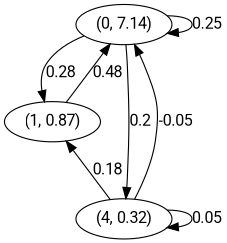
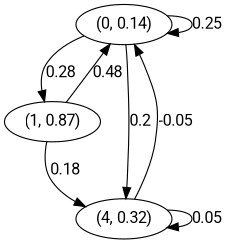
node "(0, 7.14)": label "(0, 7.14)" -> "(0, 0.14)"
edge "(4, 0.32)" -> "(1, 0.87)": reversed
